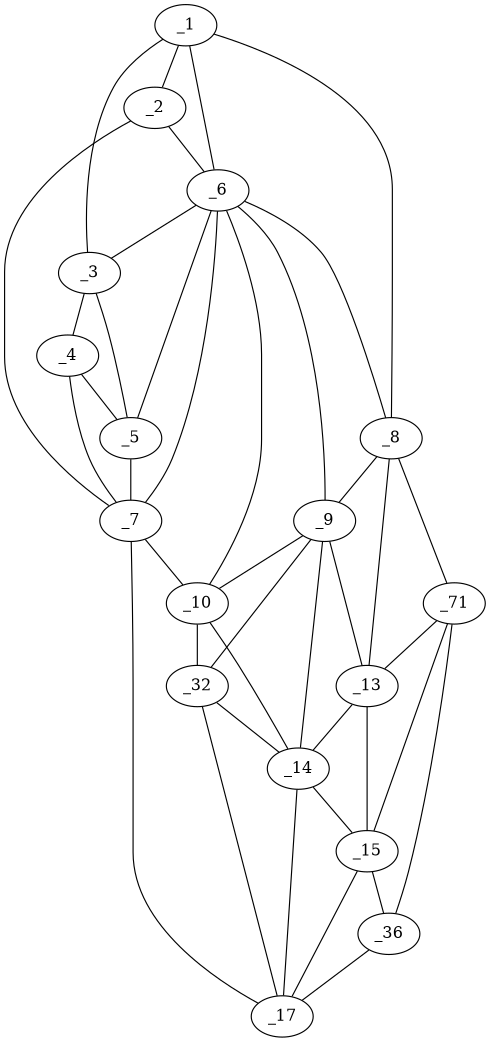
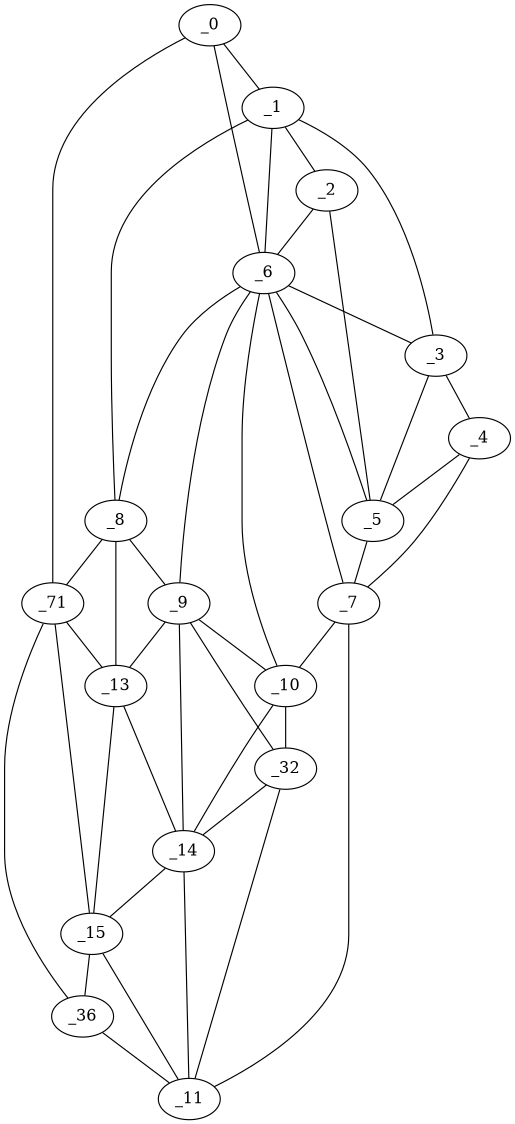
node "_0": added
edge "_2" -- "_7": now "_2" -- "_5"
node "_17": label "_17" -> "_11"
